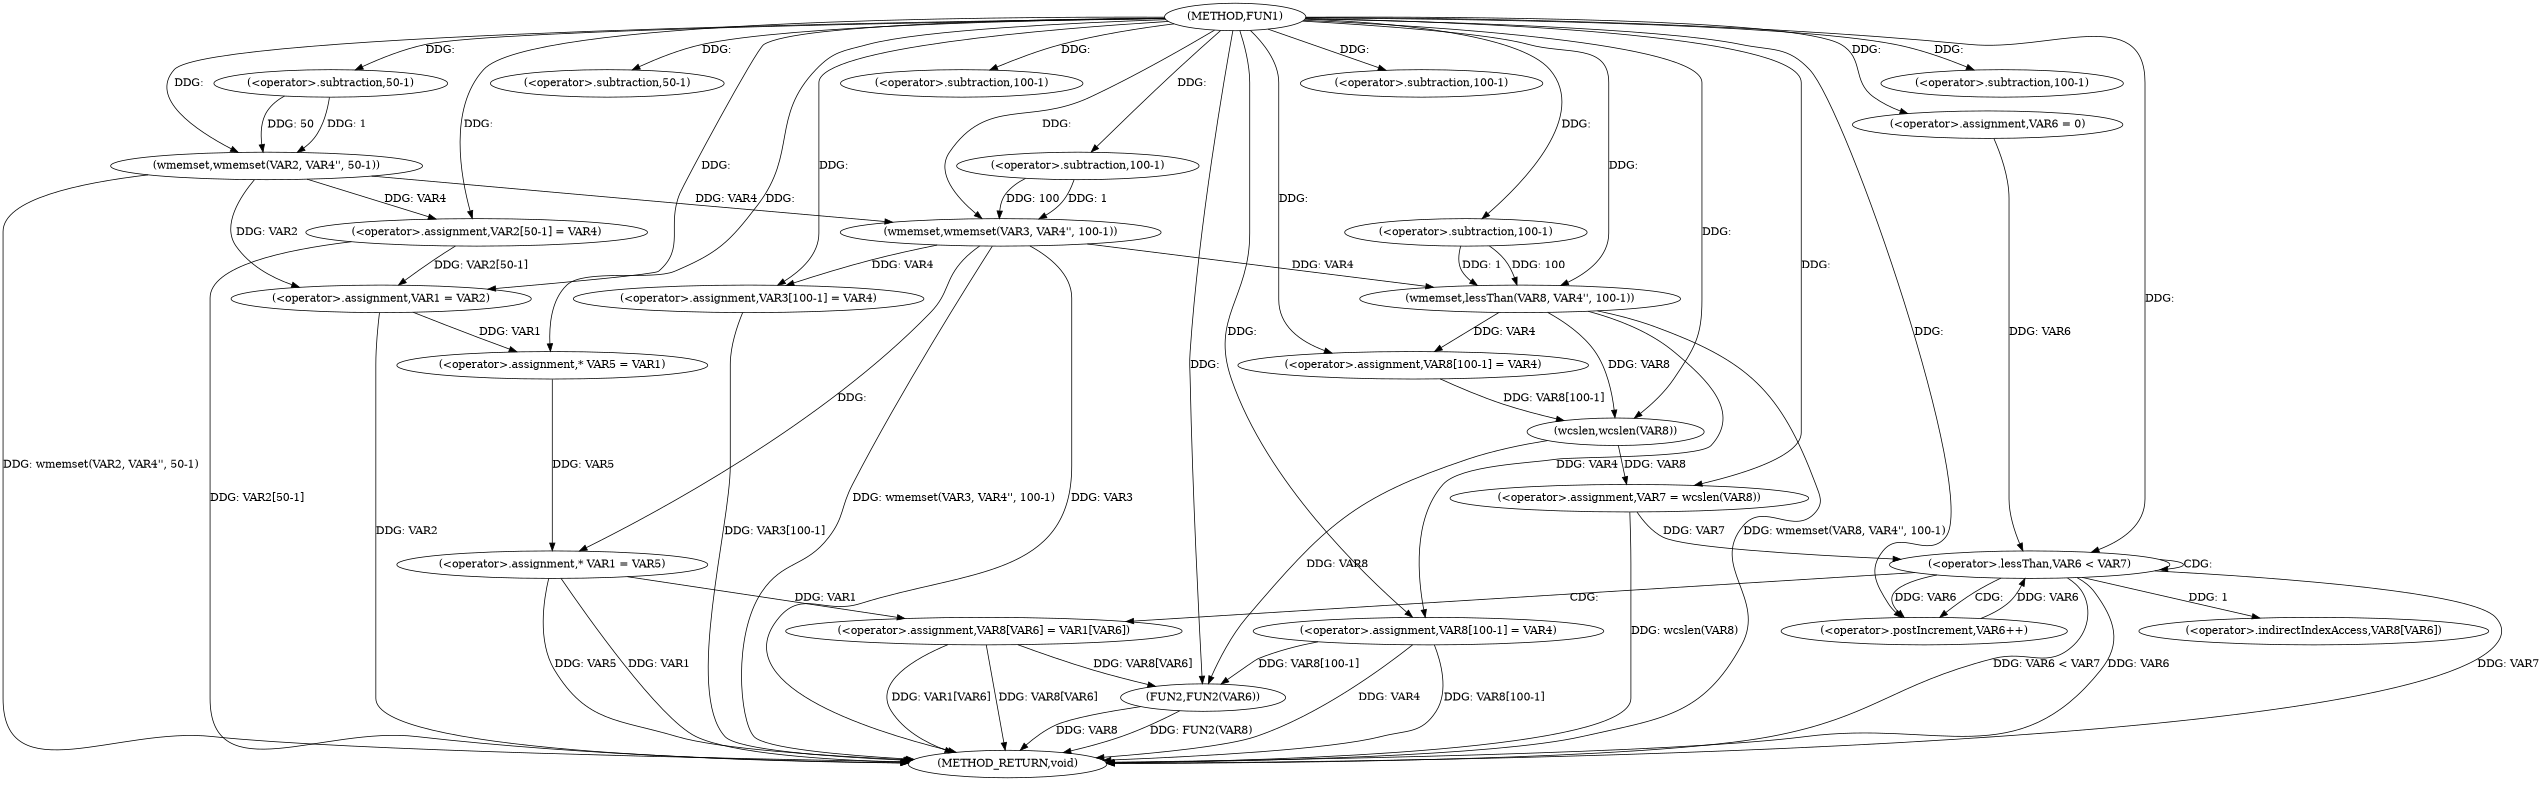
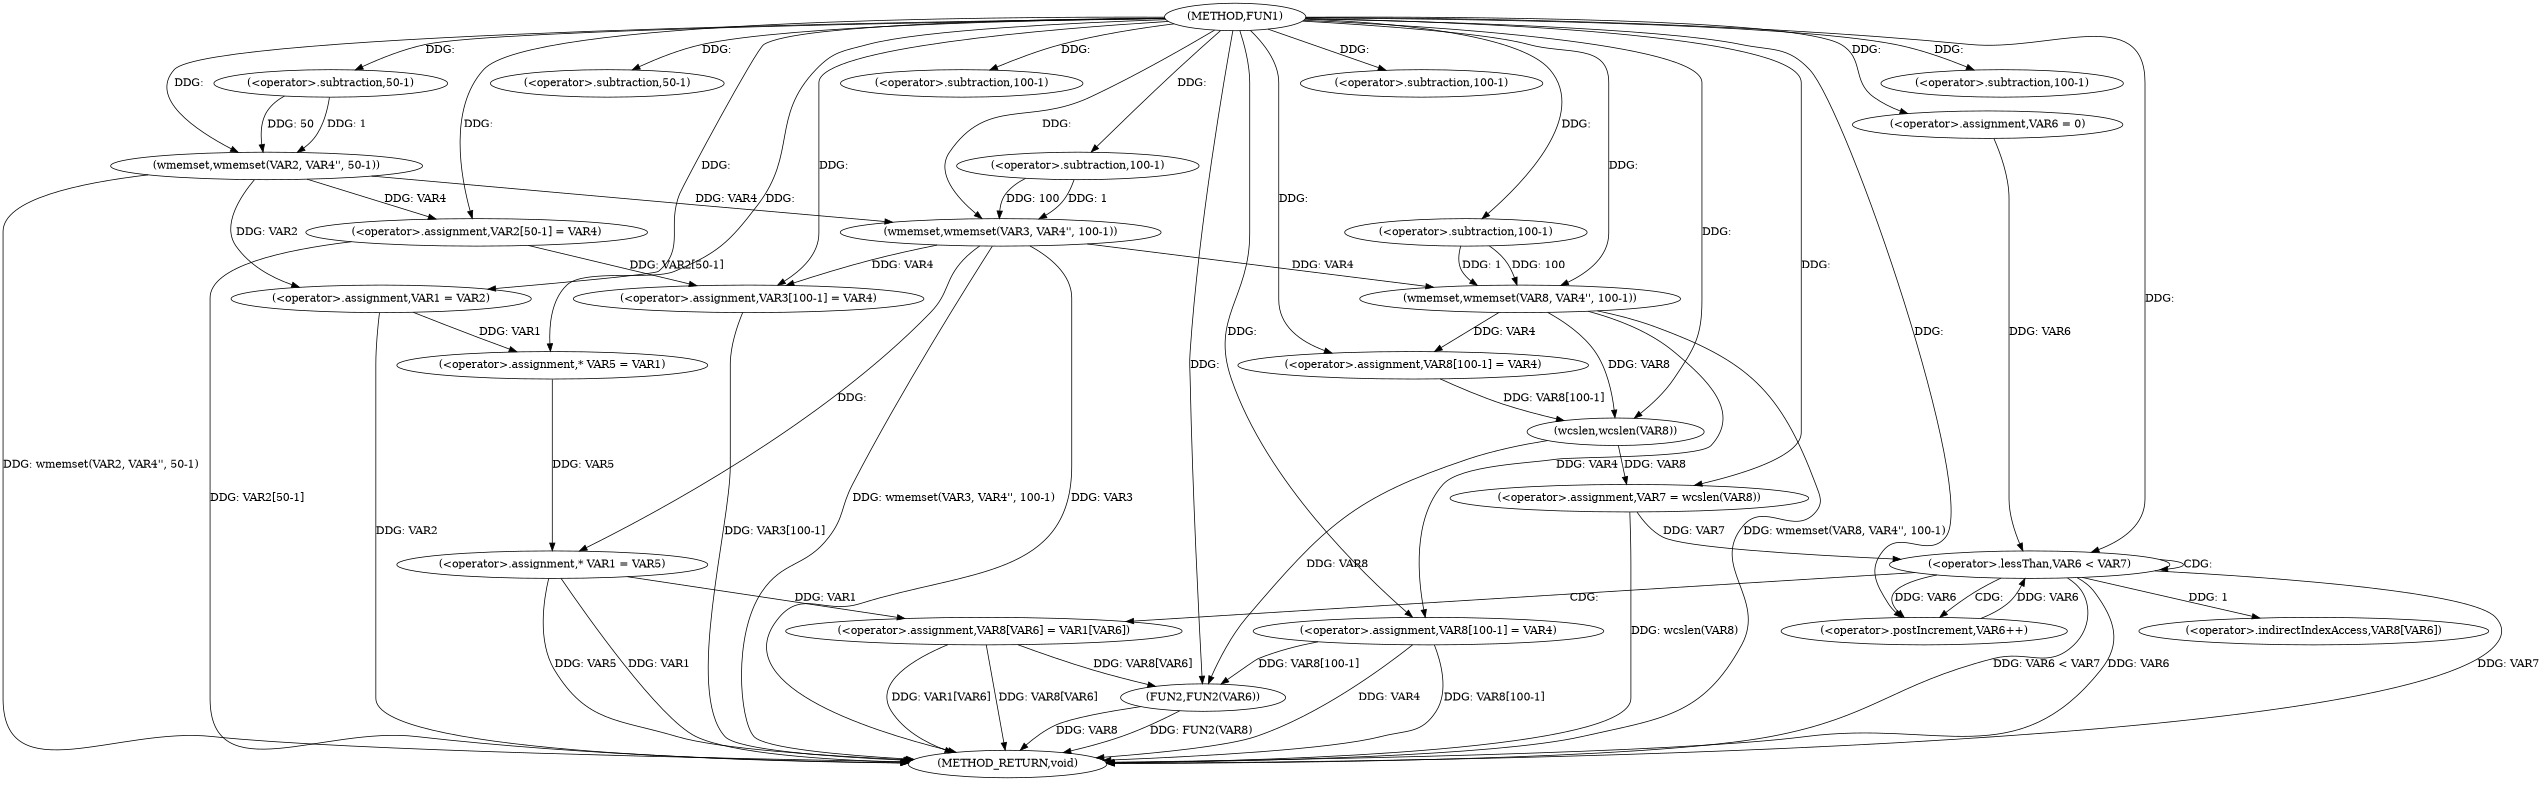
edge "(<operator>.assignment,VAR2[50-1] = VAR4)" -> "(<operator>.assignment,VAR1 = VAR2)": now "(<operator>.assignment,VAR2[50-1] = VAR4)" -> "(<operator>.assignment,VAR3[100-1] = VAR4)"
node "(wmemset,lessThan(VAR8, VAR4'', 100-1))": label "(wmemset,lessThan(VAR8, VAR4'', 100-1))" -> "(wmemset,wmemset(VAR8, VAR4'', 100-1))"
